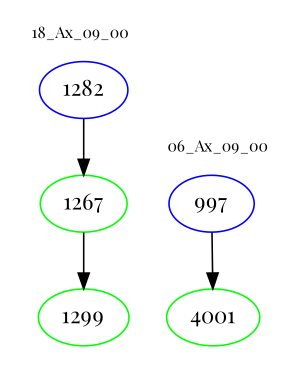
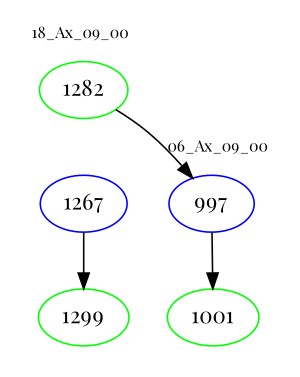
node "1282": color blue -> green
edge "1282" -> "1267": now "1282" -> "997"
node "1267": color green -> blue
node "4001": label "4001" -> "1001"
